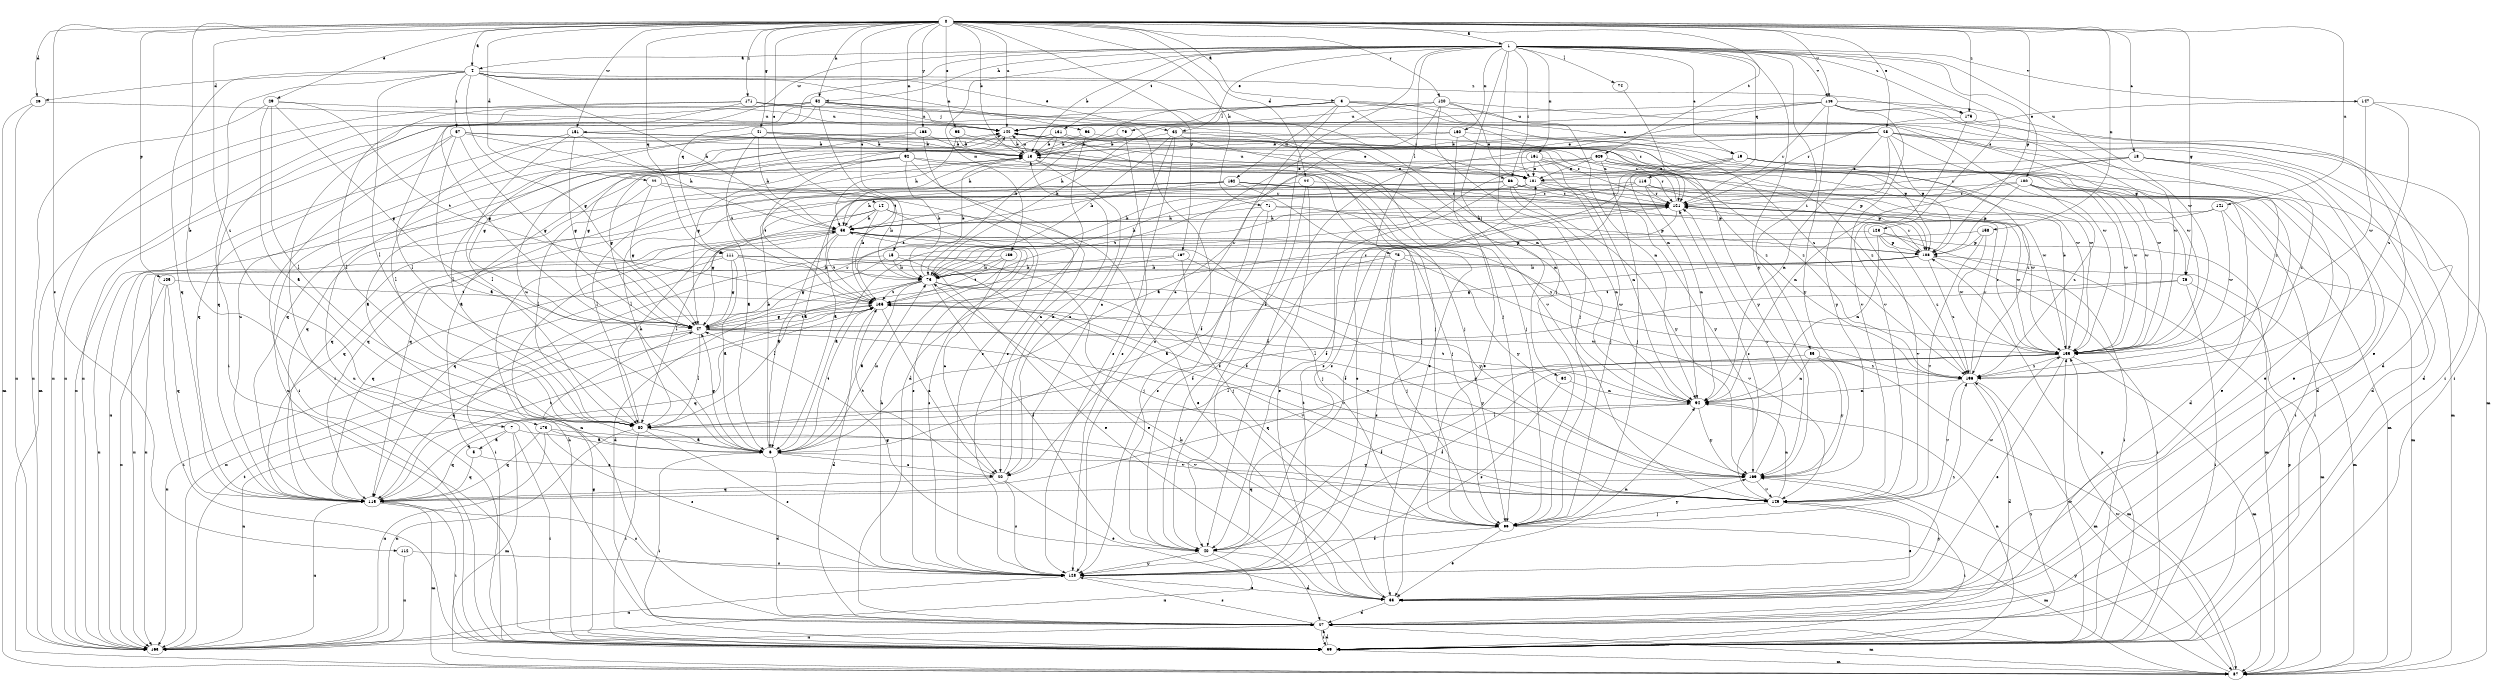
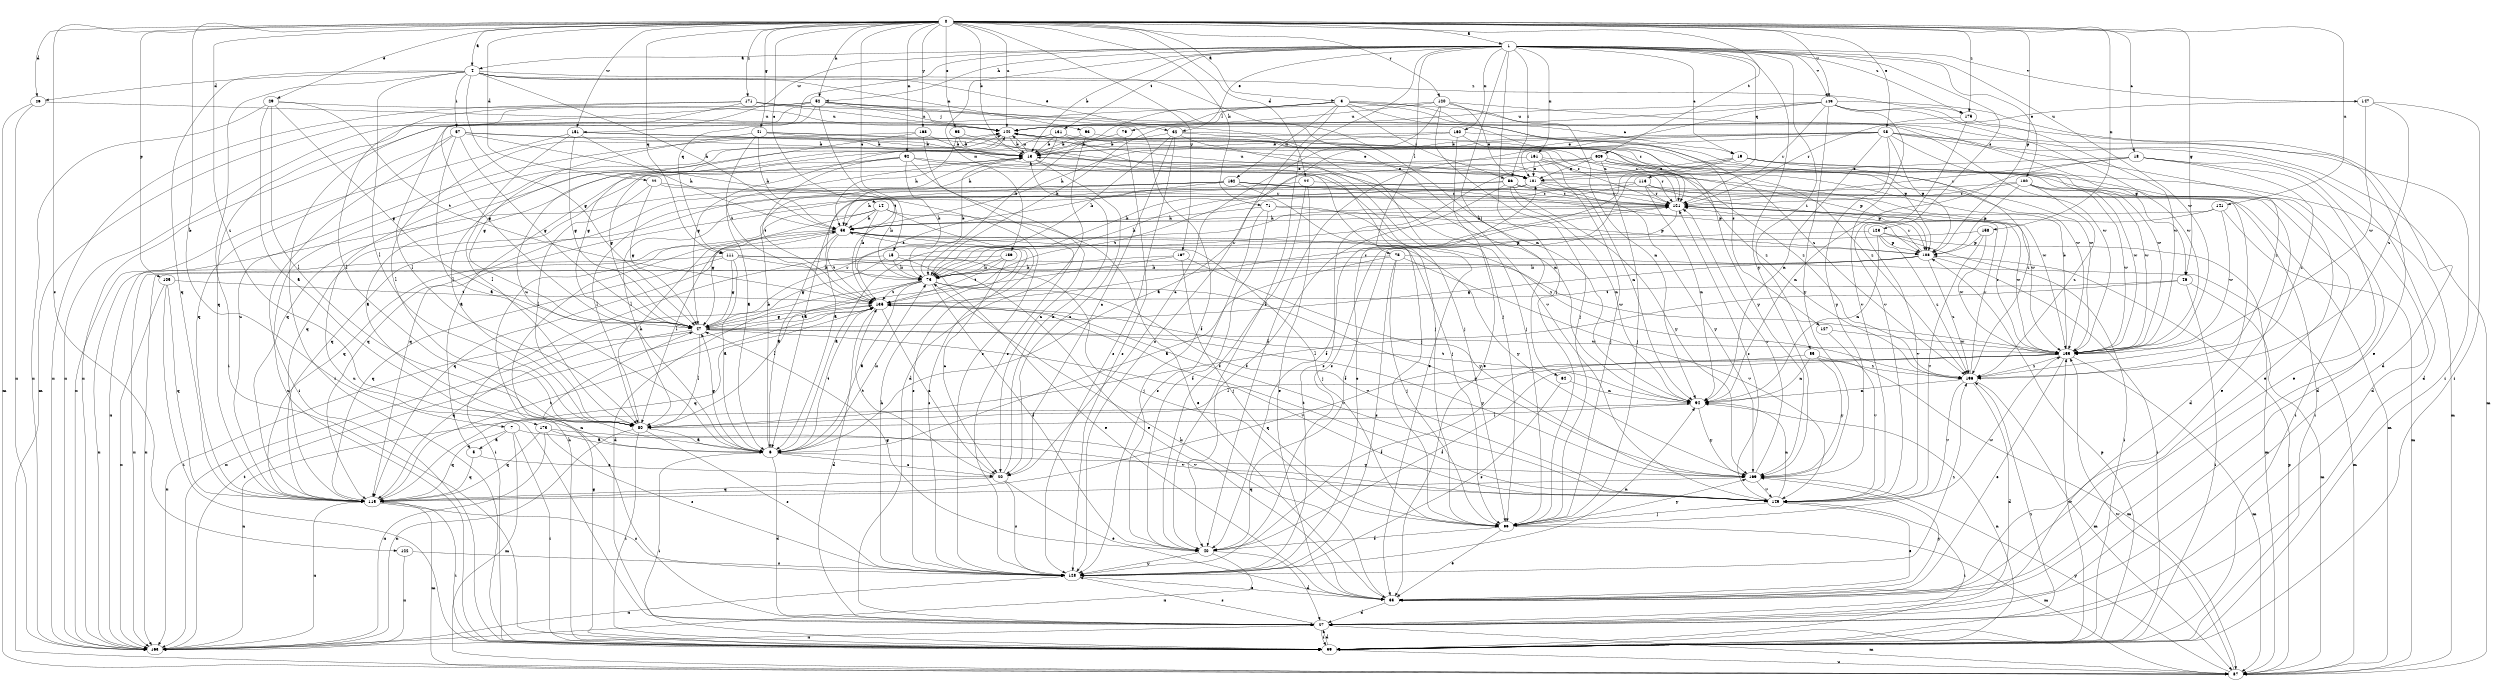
node "74": removed
node "127": added
node "112": label "112" -> "122"
edge "59" -> "87": label "m" -> "u"
